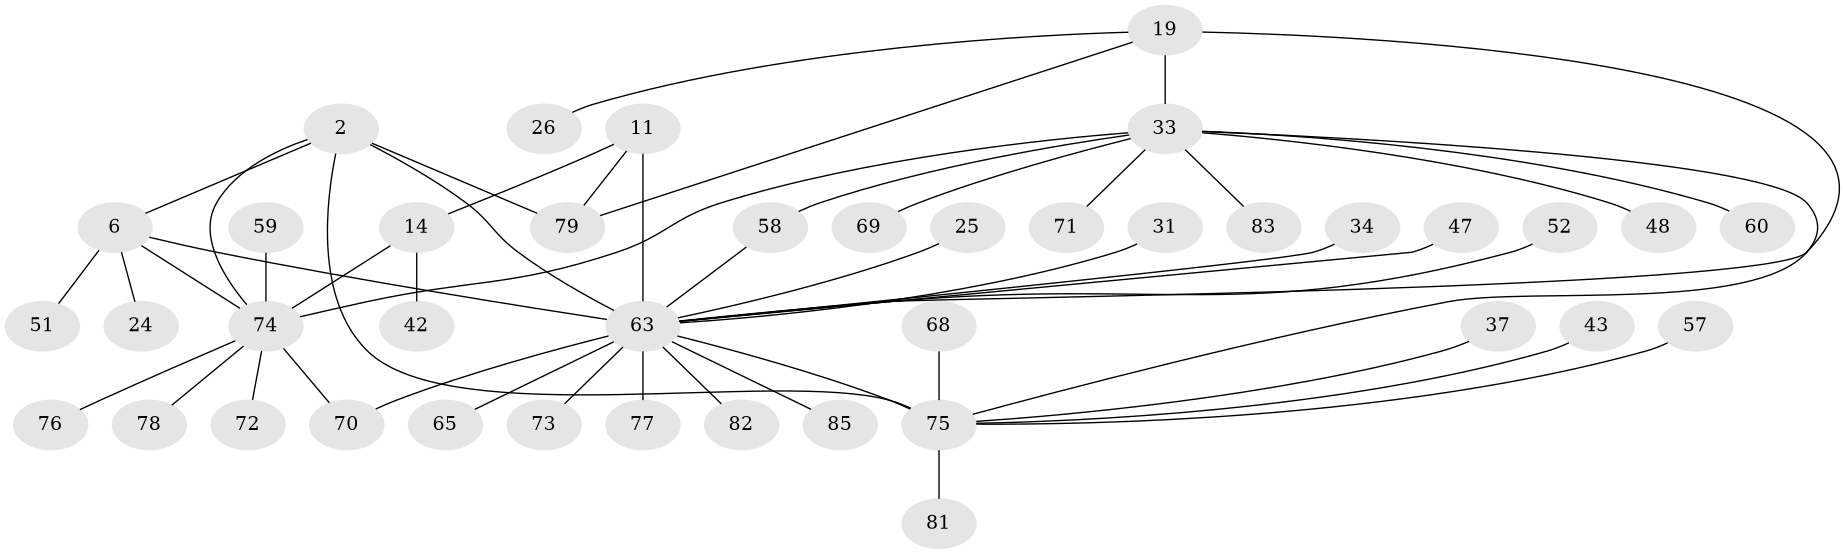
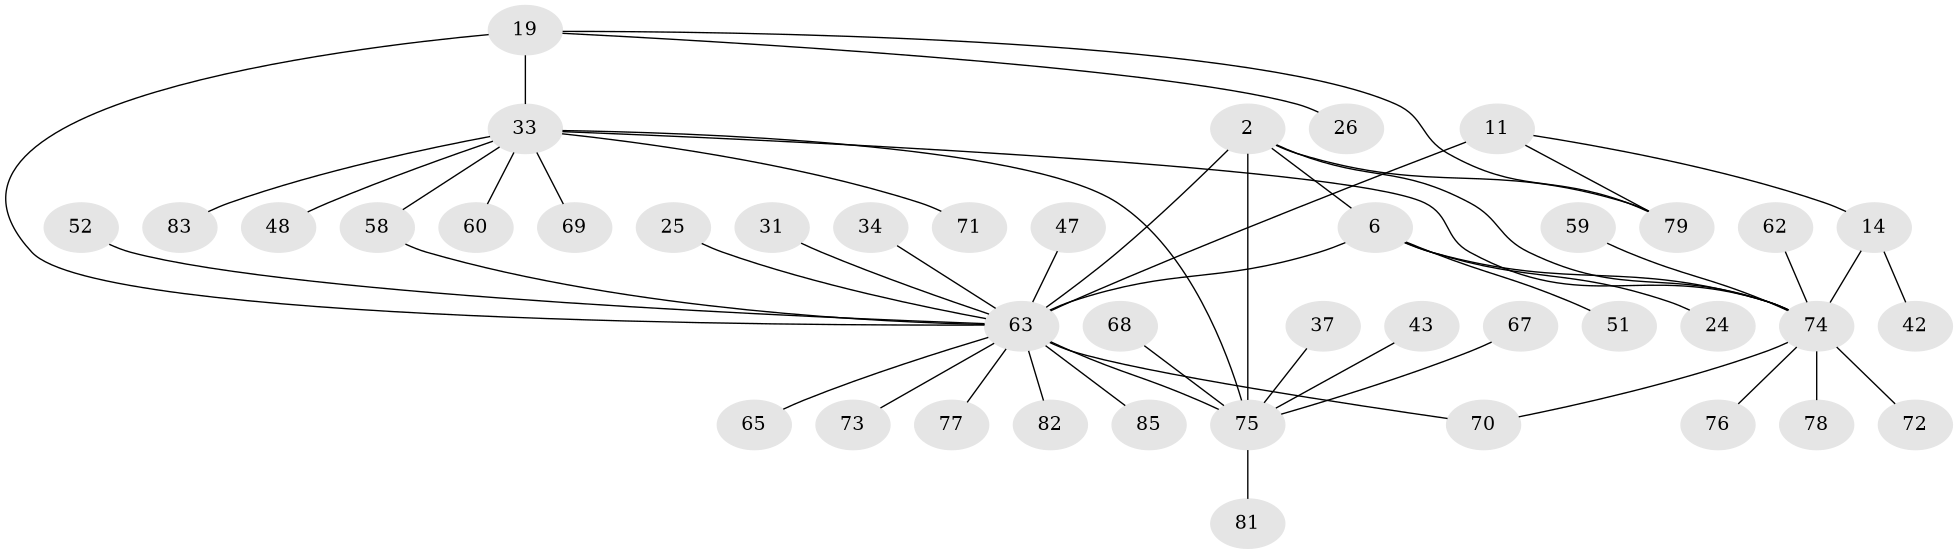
node "62": added
node "57": label "57" -> "67"
